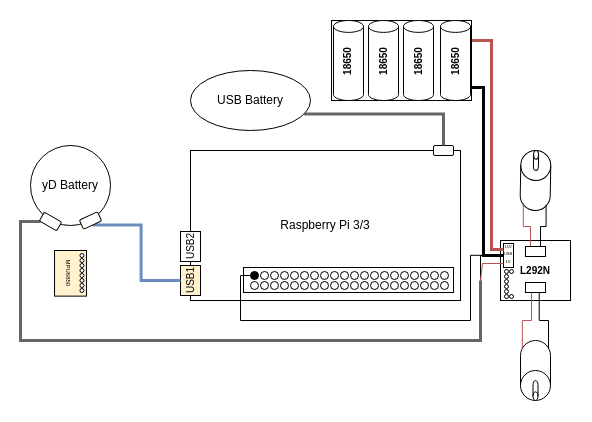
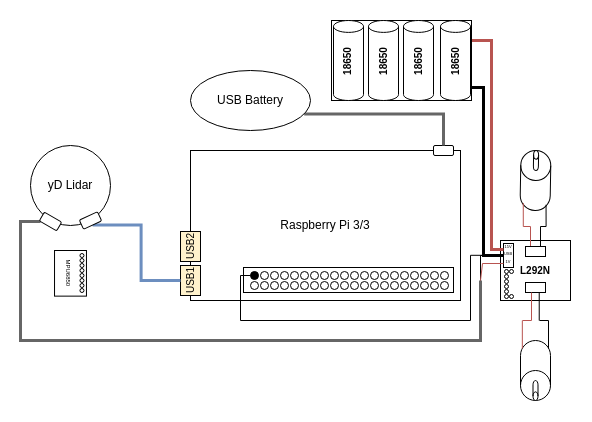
node "yD Battery": label "yD Battery" -> "yD Lidar"
node "USB2": fillcolor #ffffff -> #fff2cc
node "MPU6850": fillcolor #fff2cc -> #ffffff
